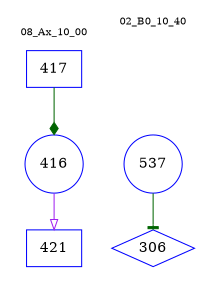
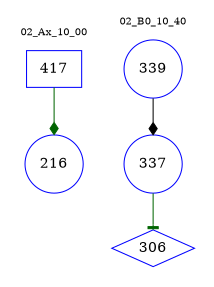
cluster "08_Ax_10_00": label "08_Ax_10_00" -> "02_Ax_10_00"
node "339": added
node "416": label "416" -> "216"
node "537": label "537" -> "337"
node "421": removed
